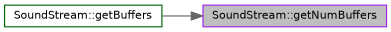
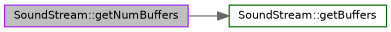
edge "SoundStream::getBuffers" -> "SoundStream::getNumBuffers": reversed
